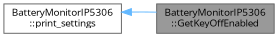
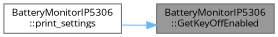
edge "BatteryMonitorIP5306 ::GetKeyOffEnabled" -> "BatteryMonitorIP5306 ::print_settings": reversed
